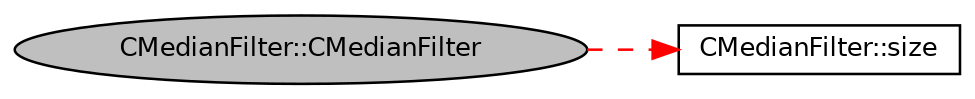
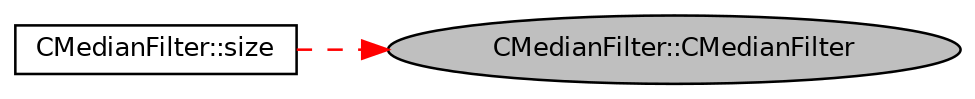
edge "CMedianFilter::CMedianFilter" -> "CMedianFilter::size": reversed
